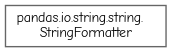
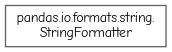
node "pandas.io.string.string. StringFormatter": label "pandas.io.string.string. StringFormatter" -> "pandas.io.formats.string. StringFormatter"
